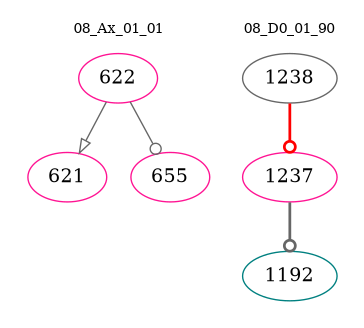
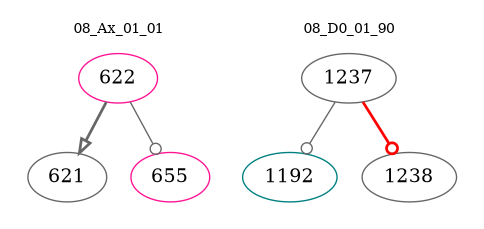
edge "622" -> "621": style solid -> bold
edge "1238" -> "1237": reversed
node "621": color deeppink -> gray40
node "1237": color deeppink -> gray40
edge "1237" -> "1192": style bold -> solid
